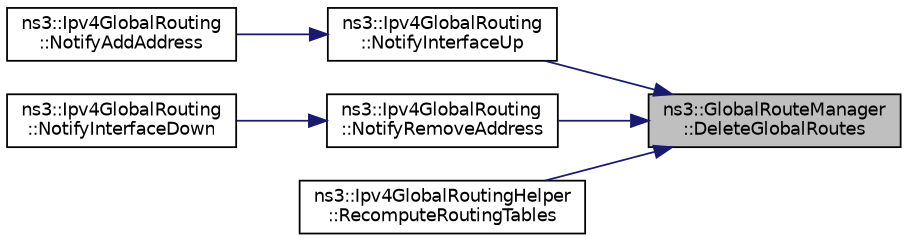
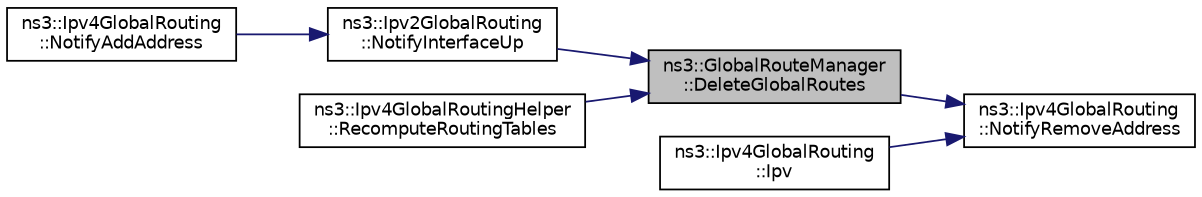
node "ns3::Ipv4GlobalRouting ::NotifyInterfaceUp": label "ns3::Ipv4GlobalRouting ::NotifyInterfaceUp" -> "ns3::Ipv2GlobalRouting ::NotifyInterfaceUp"
node "ns3::Ipv4GlobalRouting ::NotifyInterfaceDown": label "ns3::Ipv4GlobalRouting ::NotifyInterfaceDown" -> "ns3::Ipv4GlobalRouting ::Ipv"
edge "ns3::Ipv4GlobalRouting ::NotifyRemoveAddress" -> "ns3::GlobalRouteManager ::DeleteGlobalRoutes": reversed
